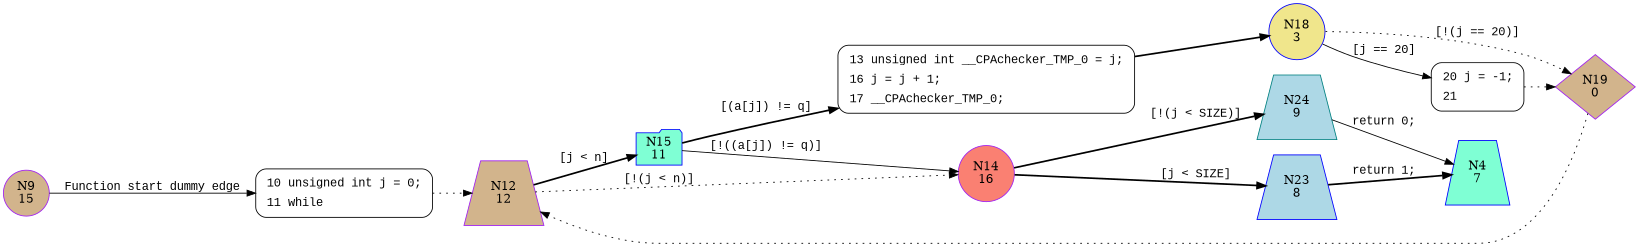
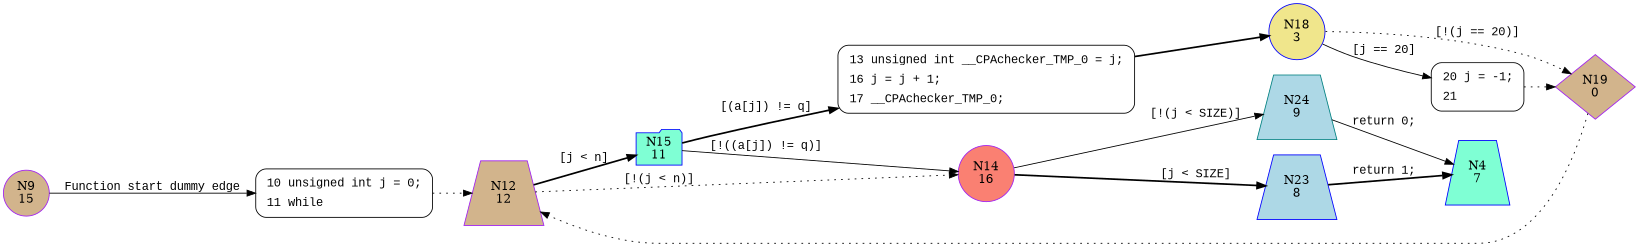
edge "N14 16" -> "N24 9": style bold -> solid
